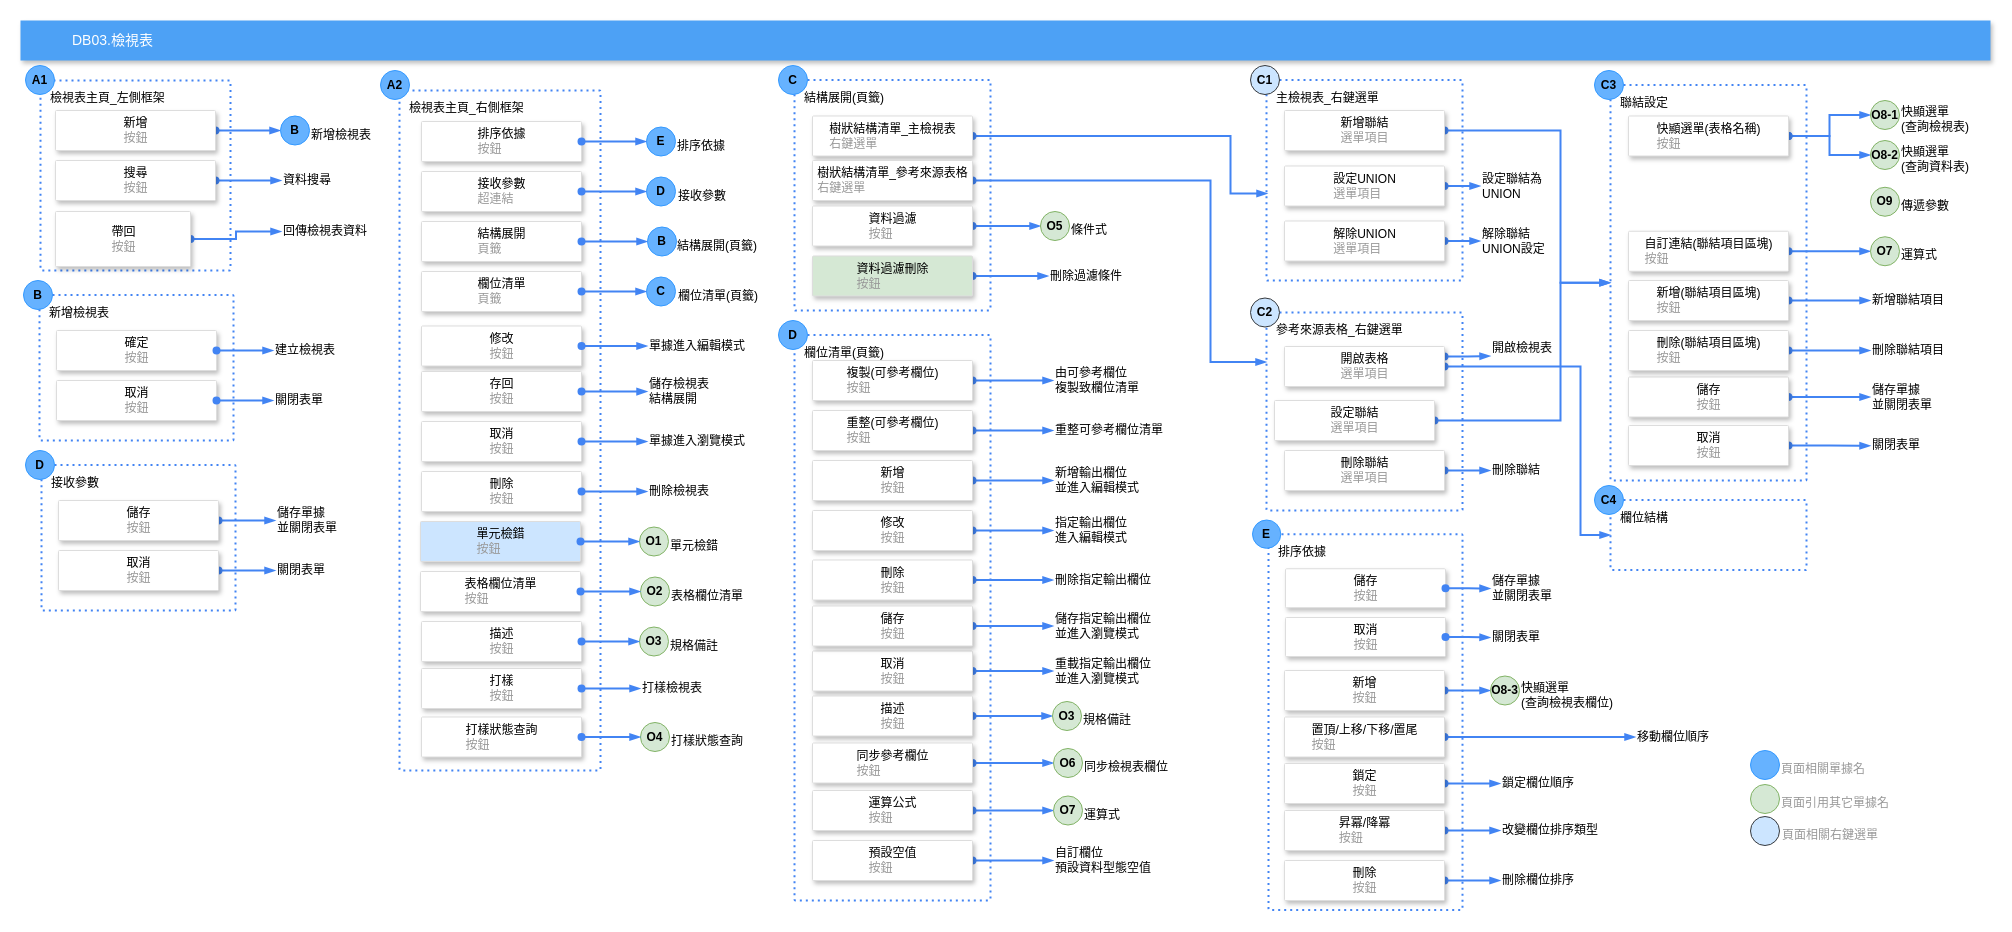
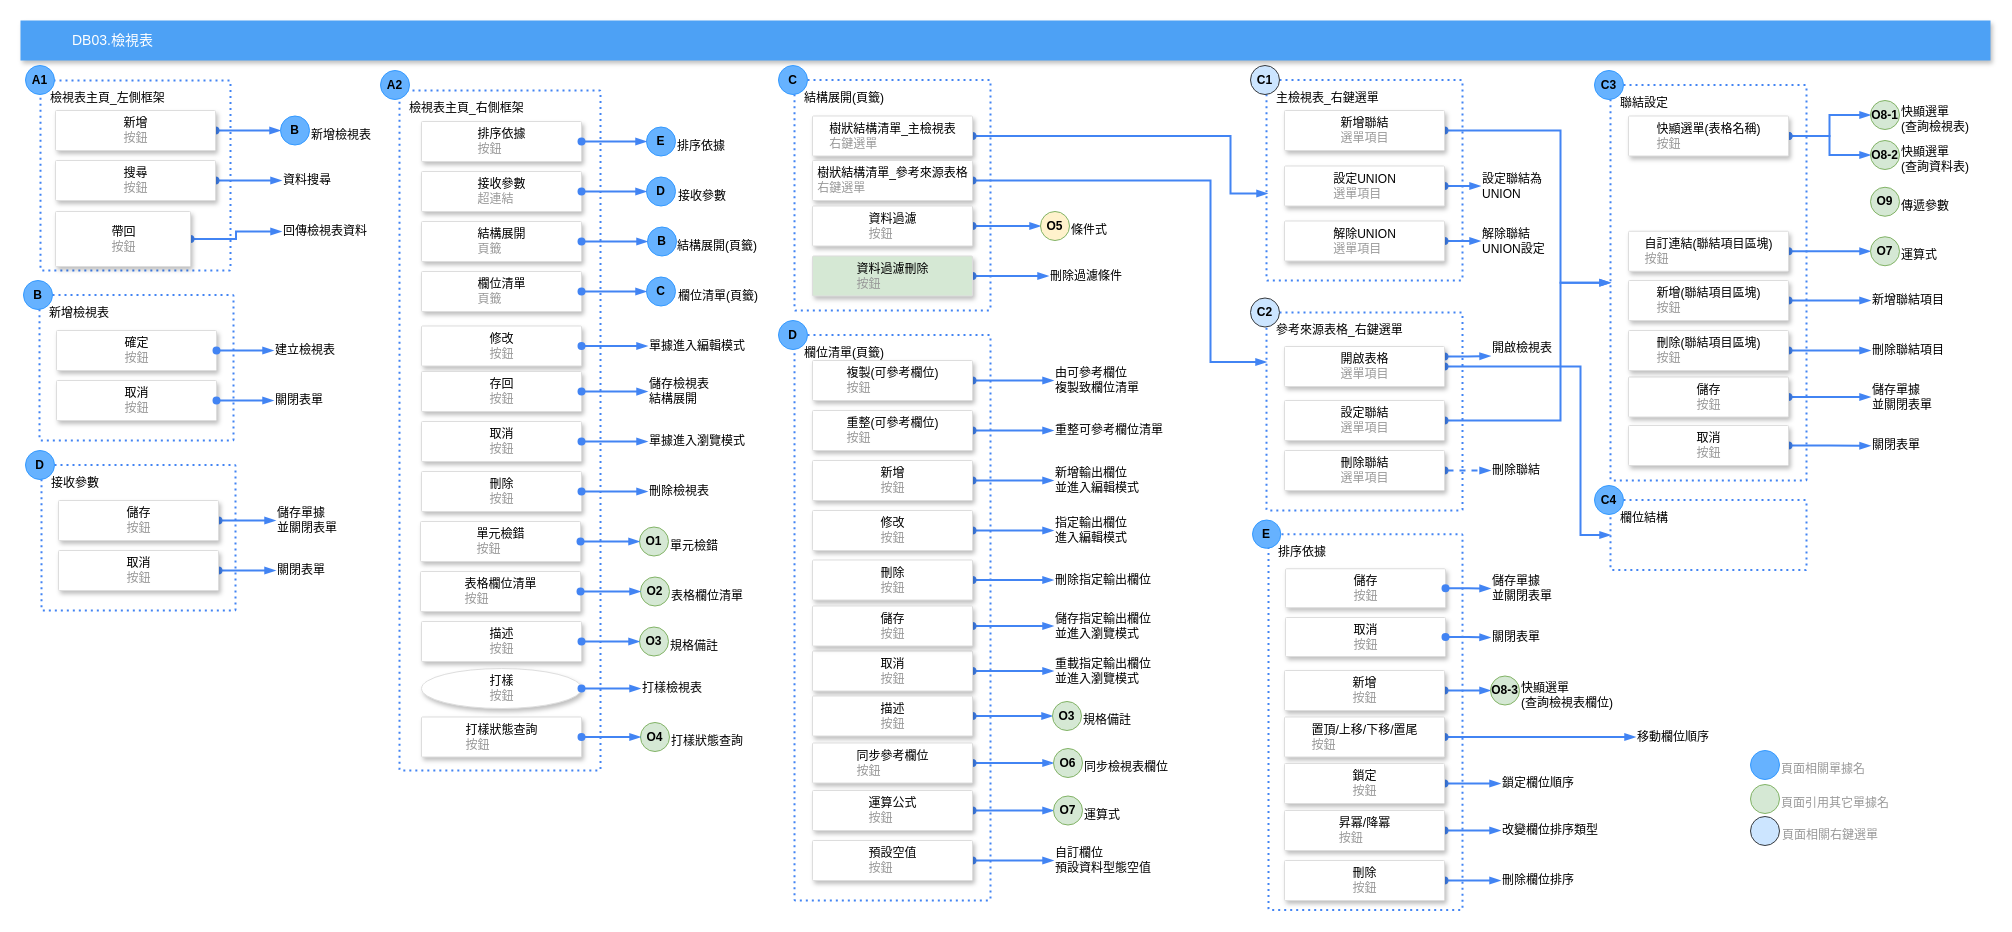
node "O5": fillcolor #d5e8d4 -> #fff2cc
node "設定聯結 選單項目": moved (1355, 421) -> (1365, 421)
edge "刪除聯結 選單項目" -- "刪除聯結": style solid -> dashed
node "單元檢錯 按鈕": fillcolor #cce5ff -> #ffffff
node "打樣 按鈕": shape rounded rectangle -> ellipse
